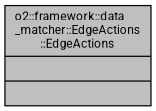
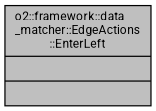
node "o2::framework::data": text "::EdgeActions" -> "::EnterLeft"
